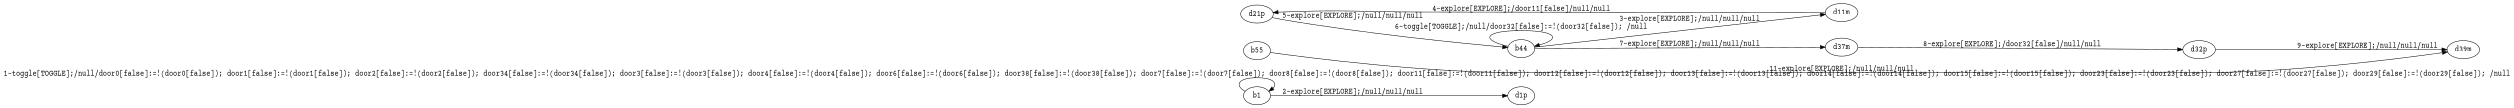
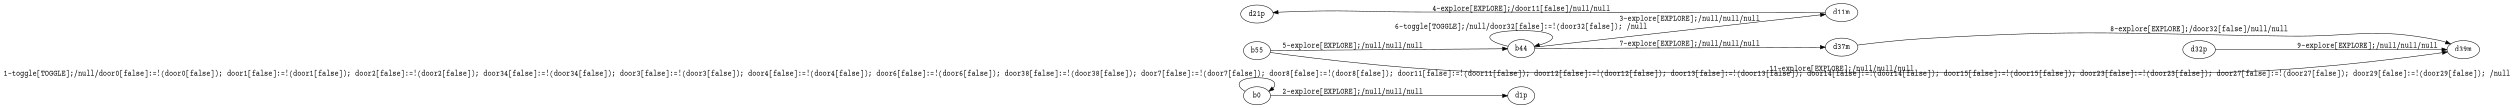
edge "d21p" -> "b44": now "b55" -> "b44"
edge "d37m" -> "d32p": now "d37m" -> "d39m"
node "b1": label "b1" -> "b0"
